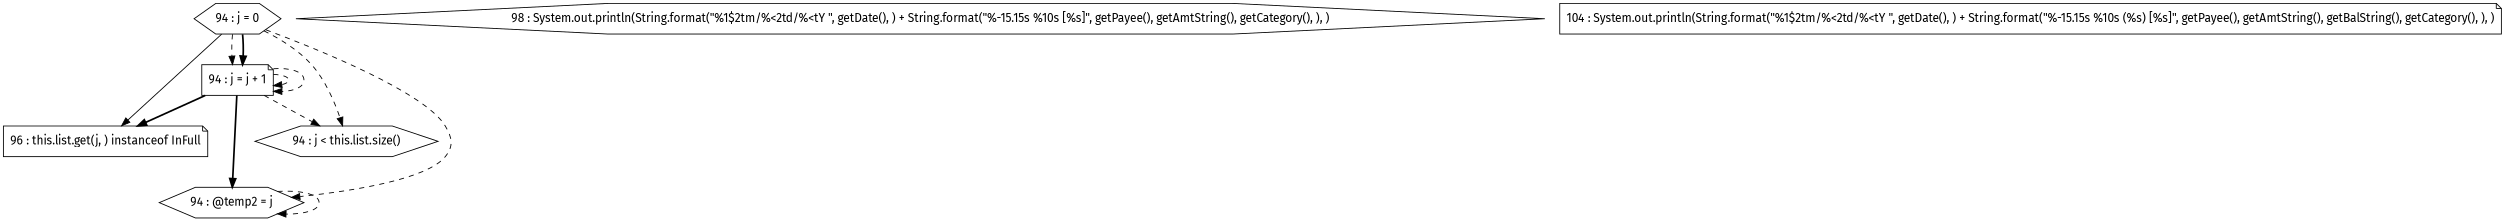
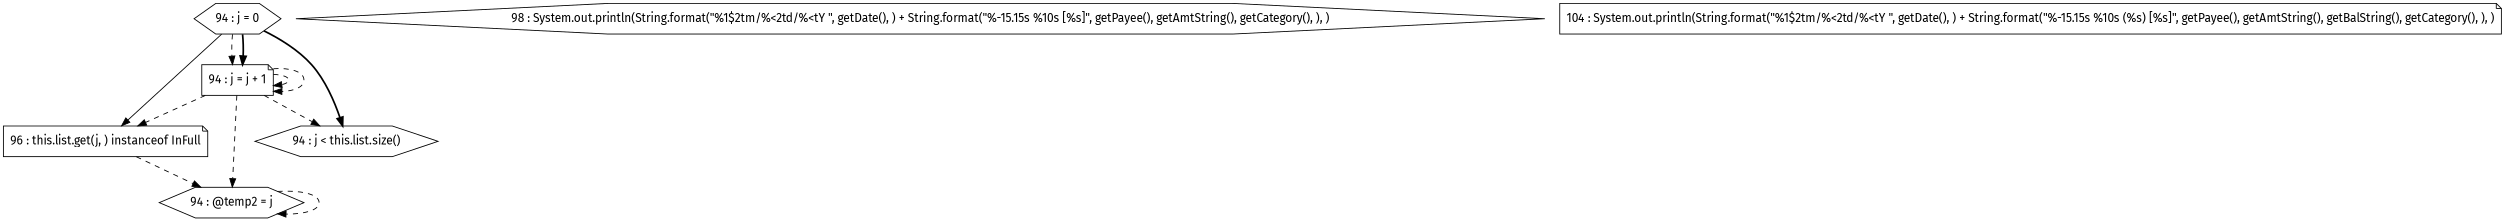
edge "94 : j = 0" -> "94 : j < this.list.size()": style dashed -> bold
edge "94 : j = j + 1" -> "96 : this.list.get(j, ) instanceof InFull": style bold -> dashed
edge "94 : j = 0" -> "94 : @temp2 = j": now "96 : this.list.get(j, ) instanceof InFull" -> "94 : @temp2 = j"
edge "94 : j = j + 1" -> "94 : @temp2 = j": style bold -> dashed
